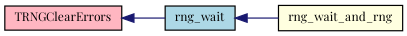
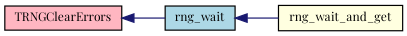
node "rng_wait_and_rng": label "rng_wait_and_rng" -> "rng_wait_and_get"
